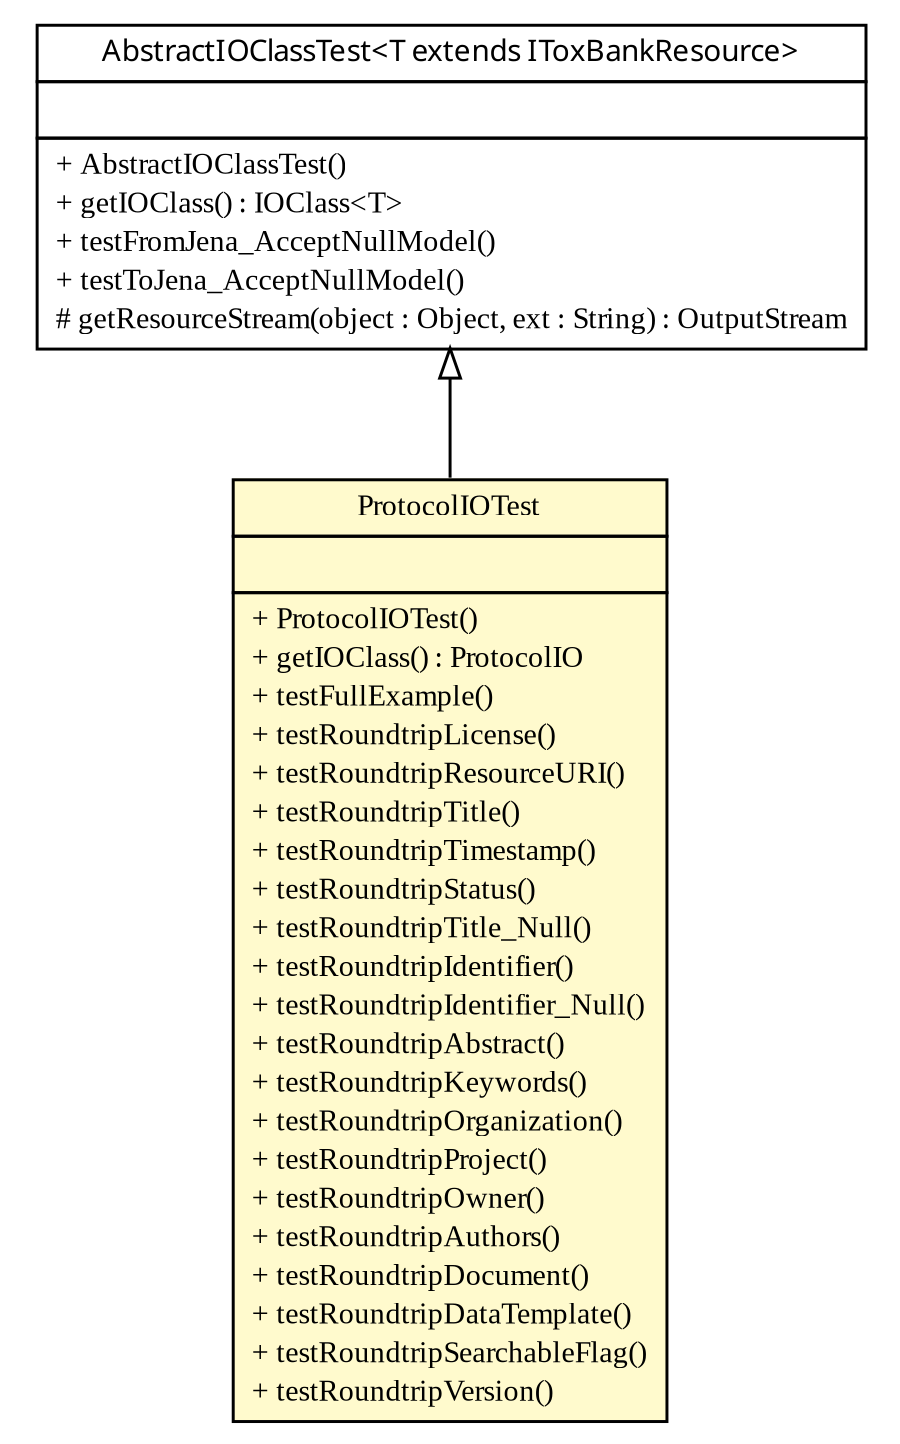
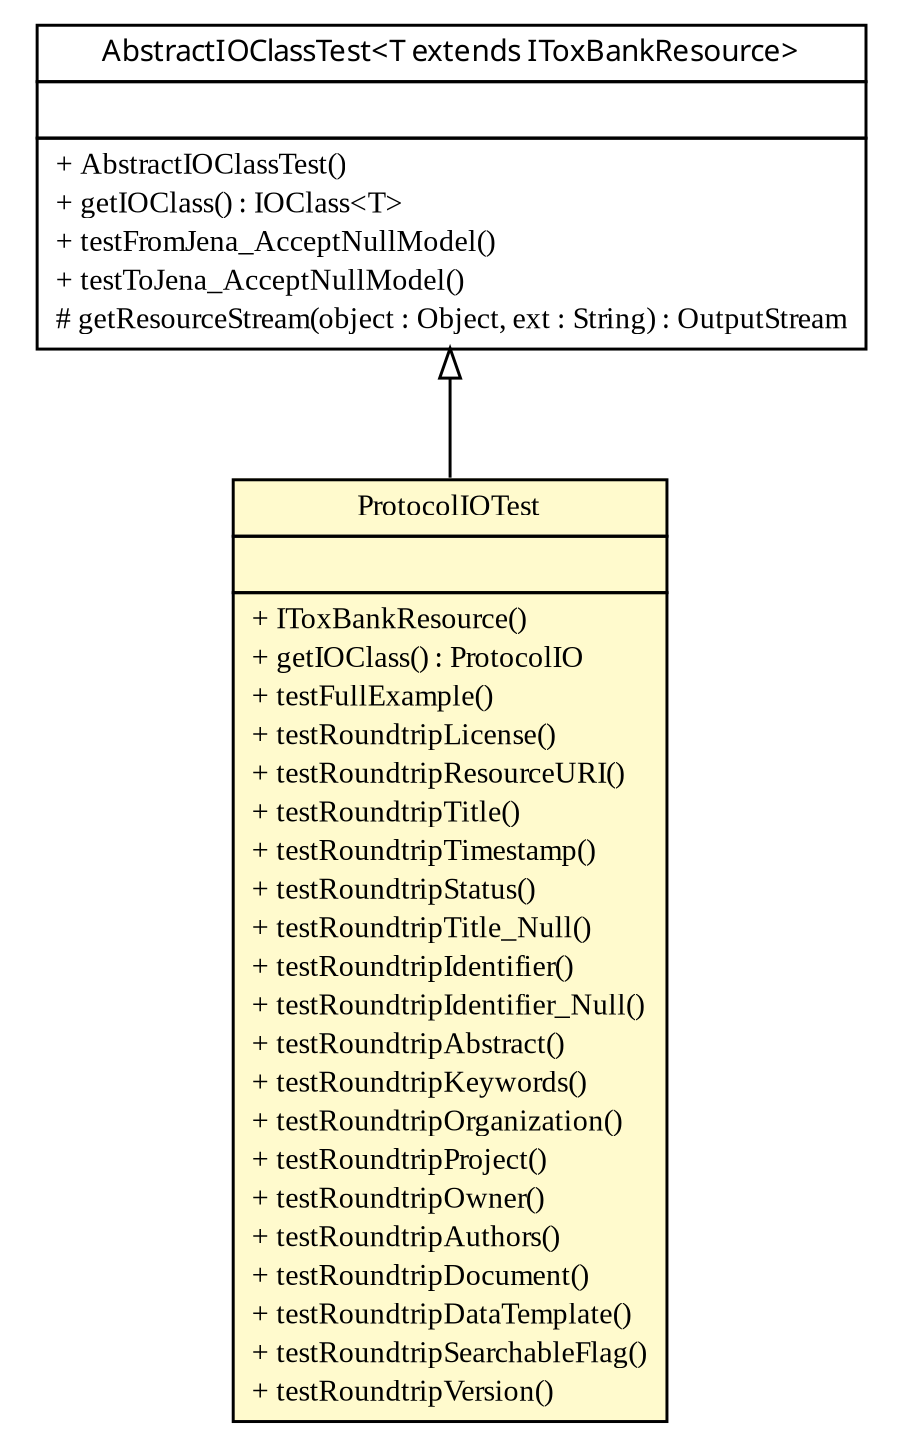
node "ProtocolIOTest": text "+ ProtocolIOTest()" -> "+ IToxBankResource()"
